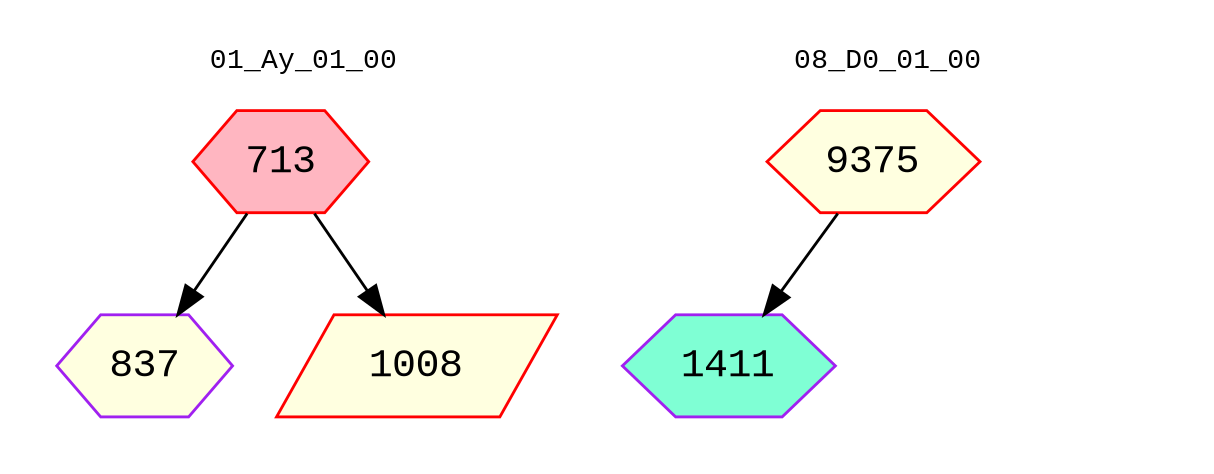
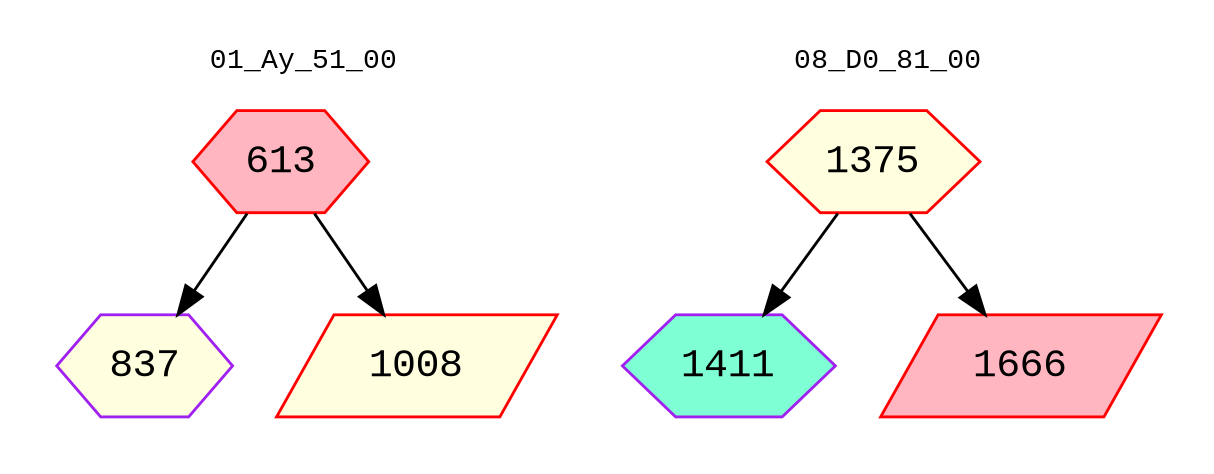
cluster "01_Ay_01_00": label "01_Ay_01_00" -> "01_Ay_51_00"
cluster "08_D0_01_00": label "08_D0_01_00" -> "08_D0_81_00"
node "713": label "713" -> "613"
node "9375": label "9375" -> "1375"
node "1666": added
